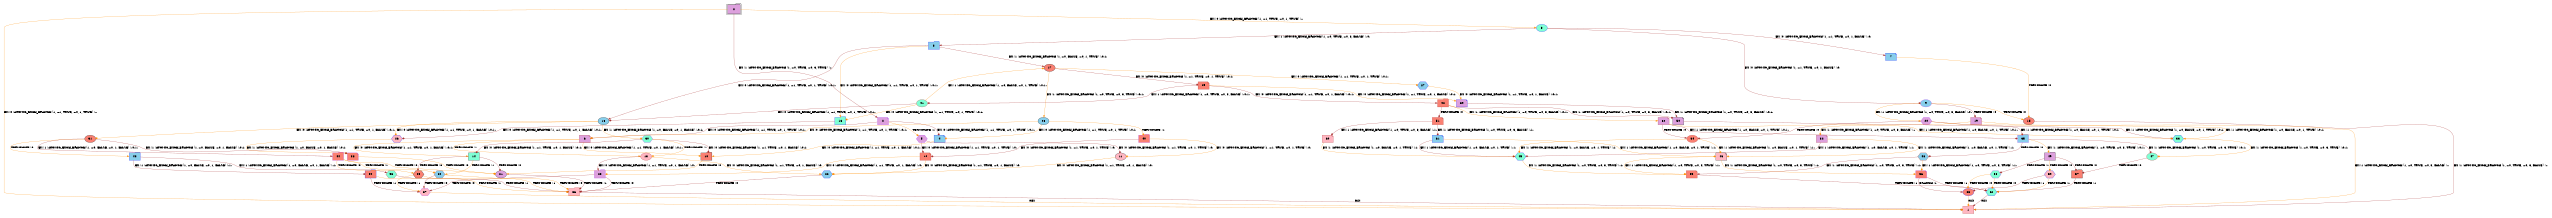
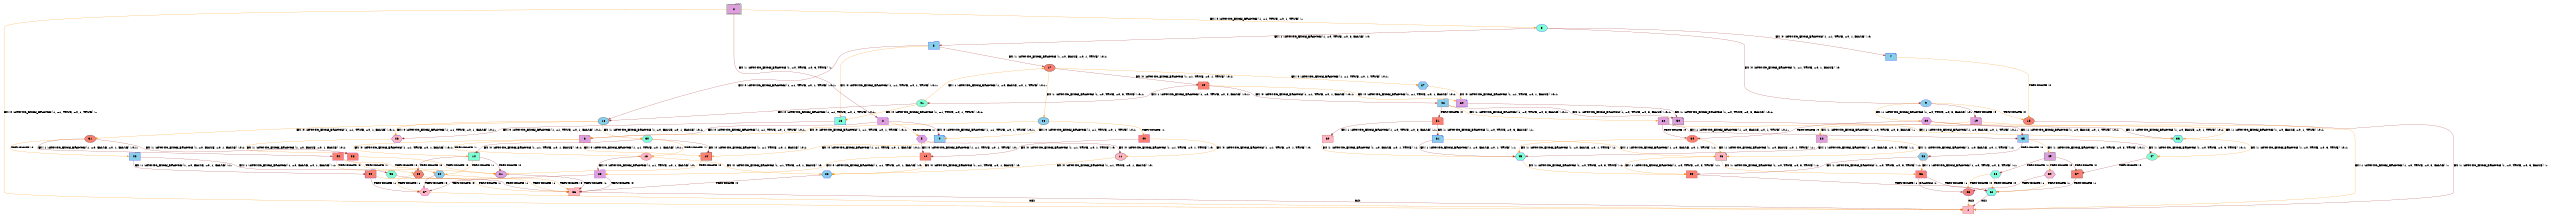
node "42": fillcolor salmon -> skyblue
